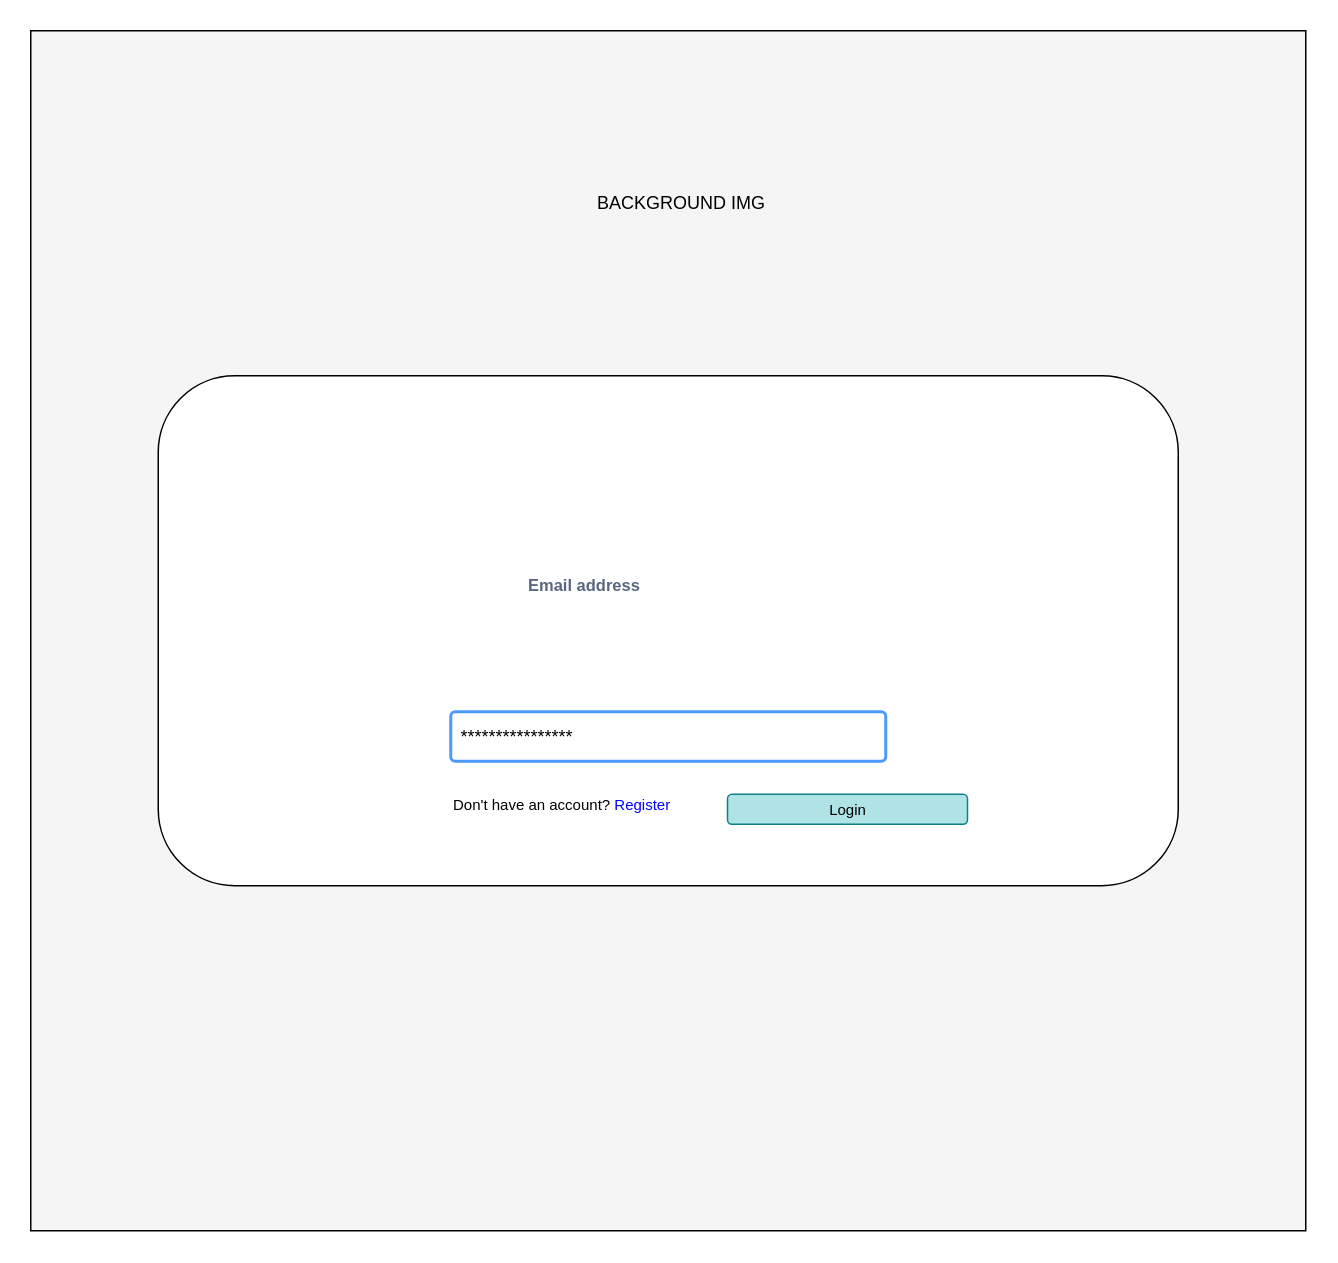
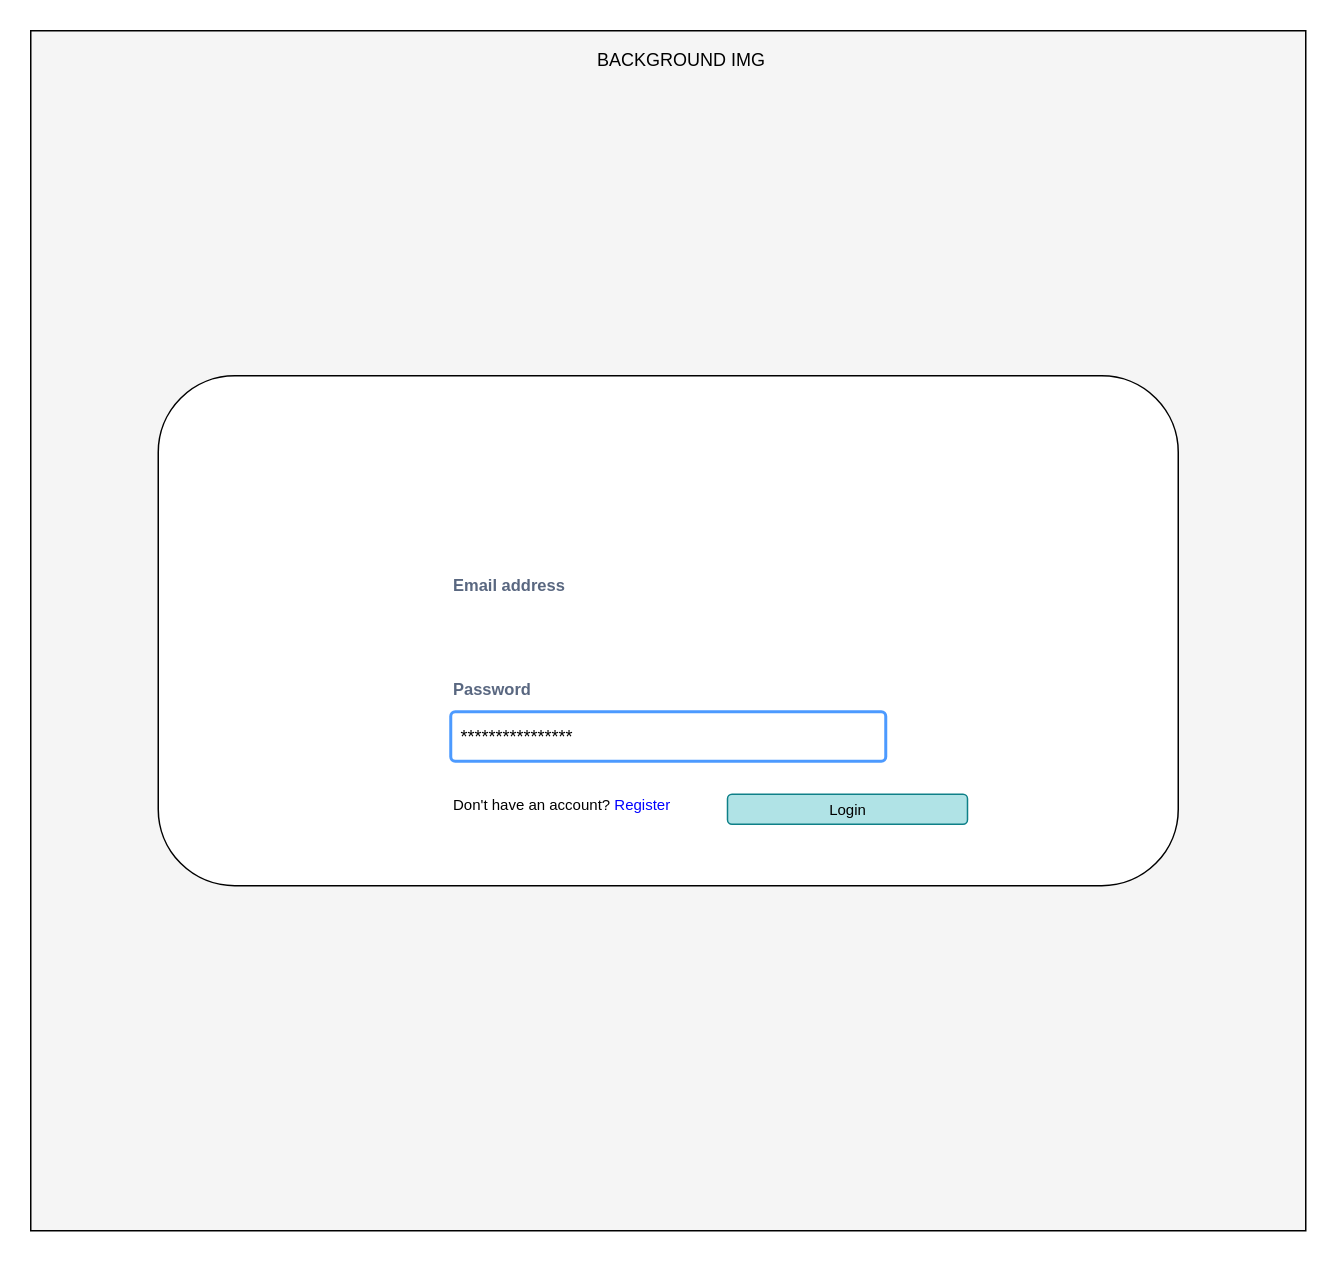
node "BACKGROUND IMG": moved (682, 203) -> (682, 61)
node "Email address": moved (706, 586) -> (631, 586)
node "Password": added
